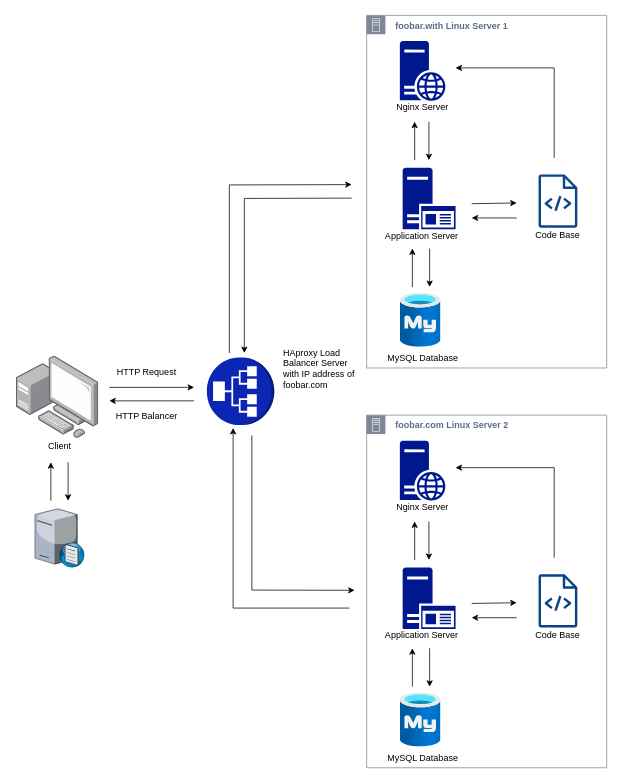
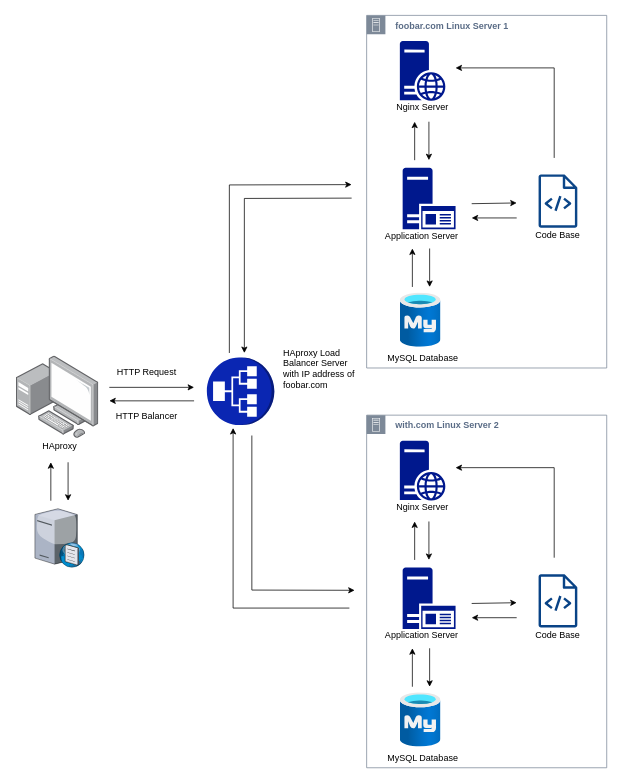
node "foobar.with Linux Server 1": label "foobar.with Linux Server 1" -> "foobar.com Linux Server 1"
node "foobar.com Linux Server 2": label "foobar.com Linux Server 2" -> "with.com Linux Server 2"
node "Client": label "Client" -> "HAproxy"
